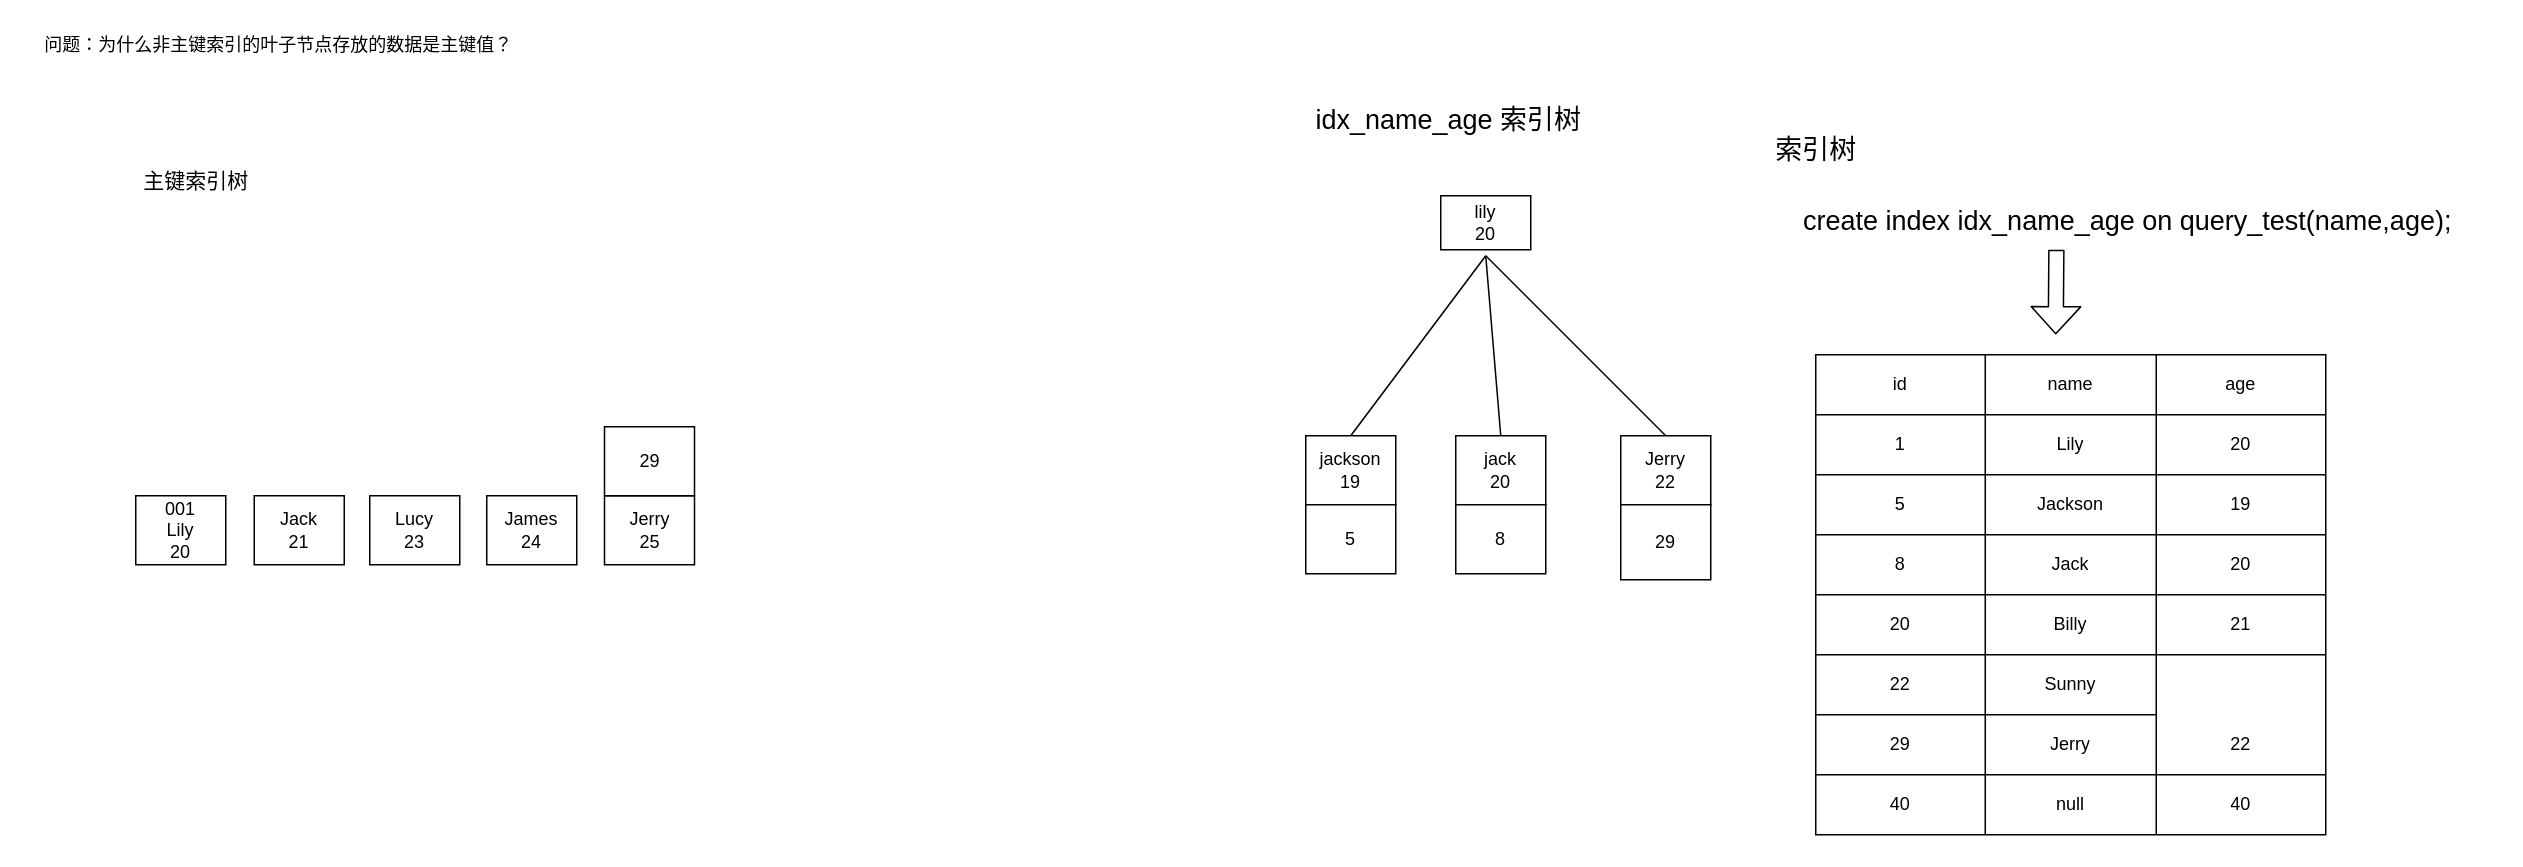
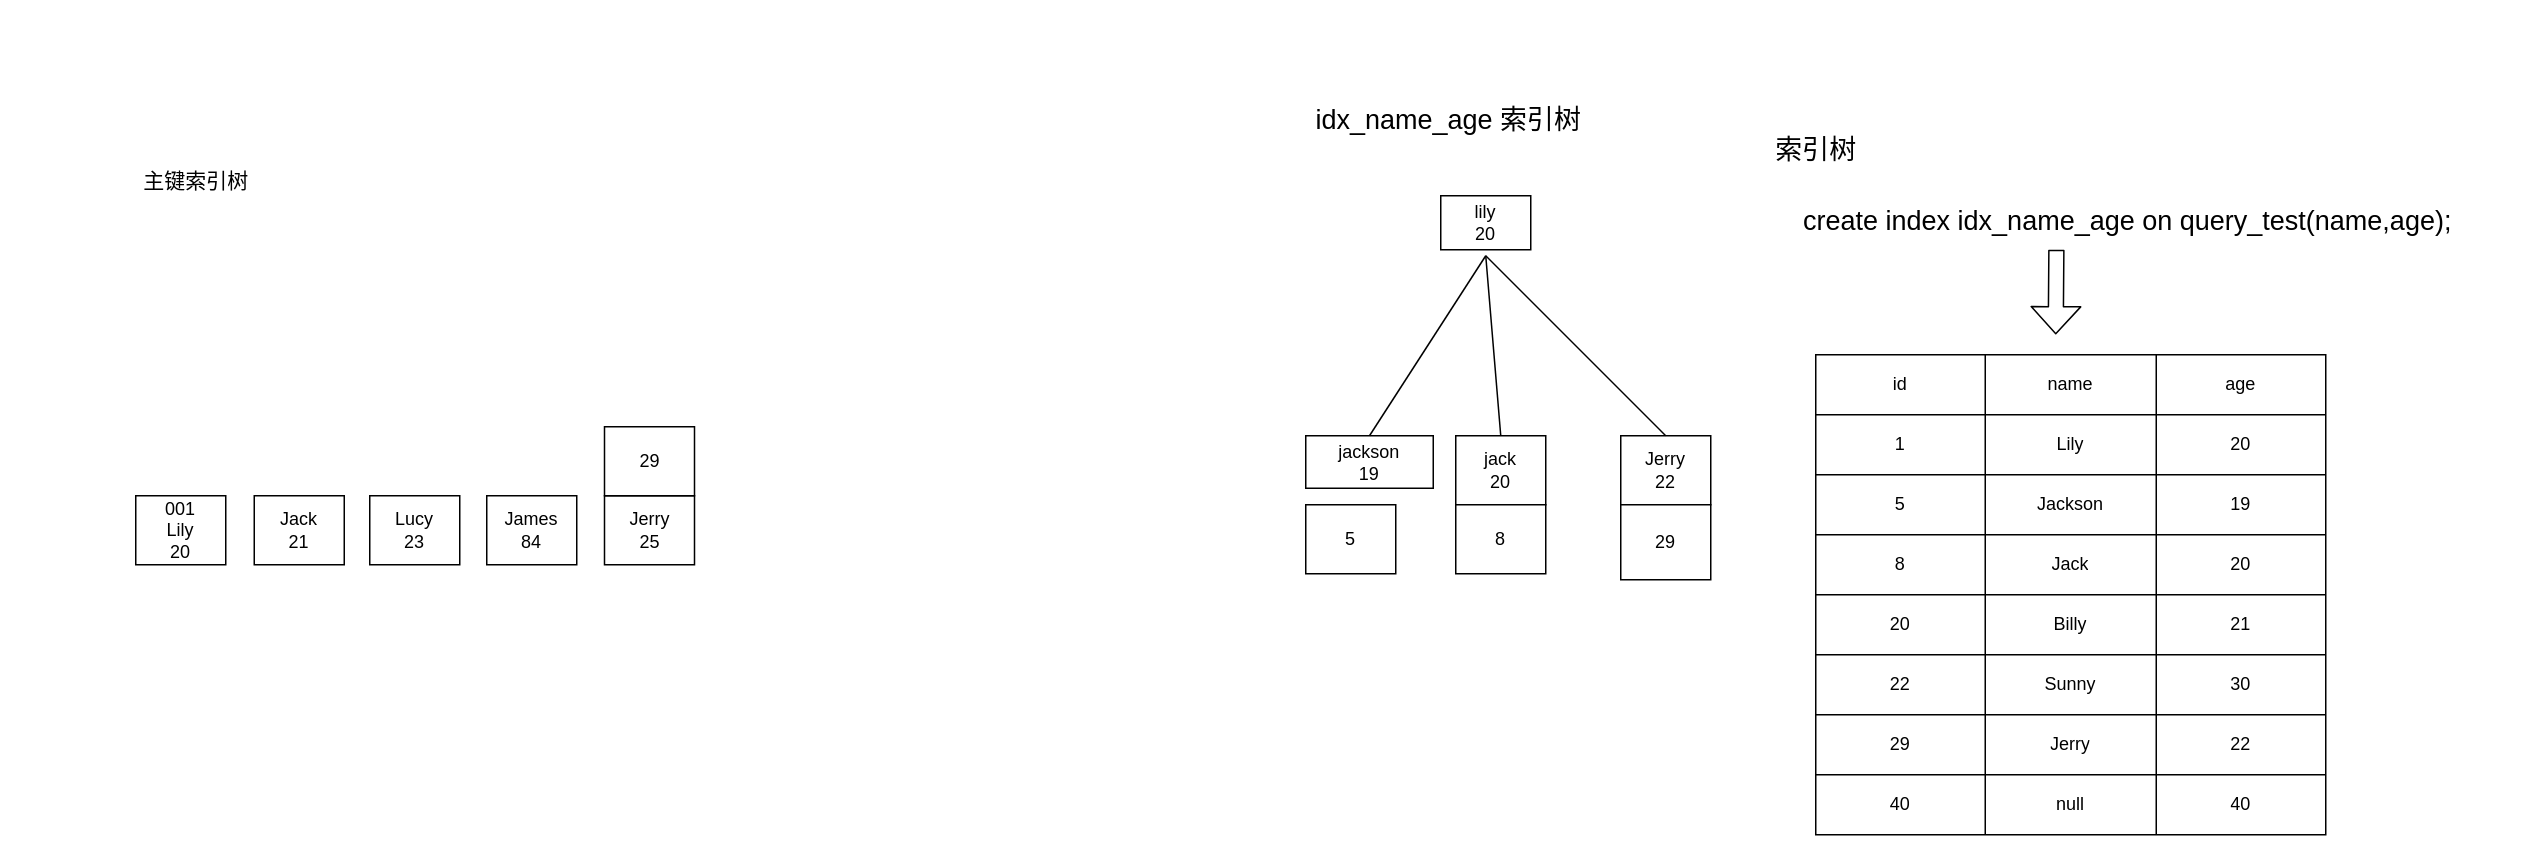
node "问题：为什么非主键索引的叶子节点存放的数据是主键值？": removed
node "jackson 19": size 90x69 -> 128x53
node "James 24": label "James 24" -> "James 84"
node "30": added
